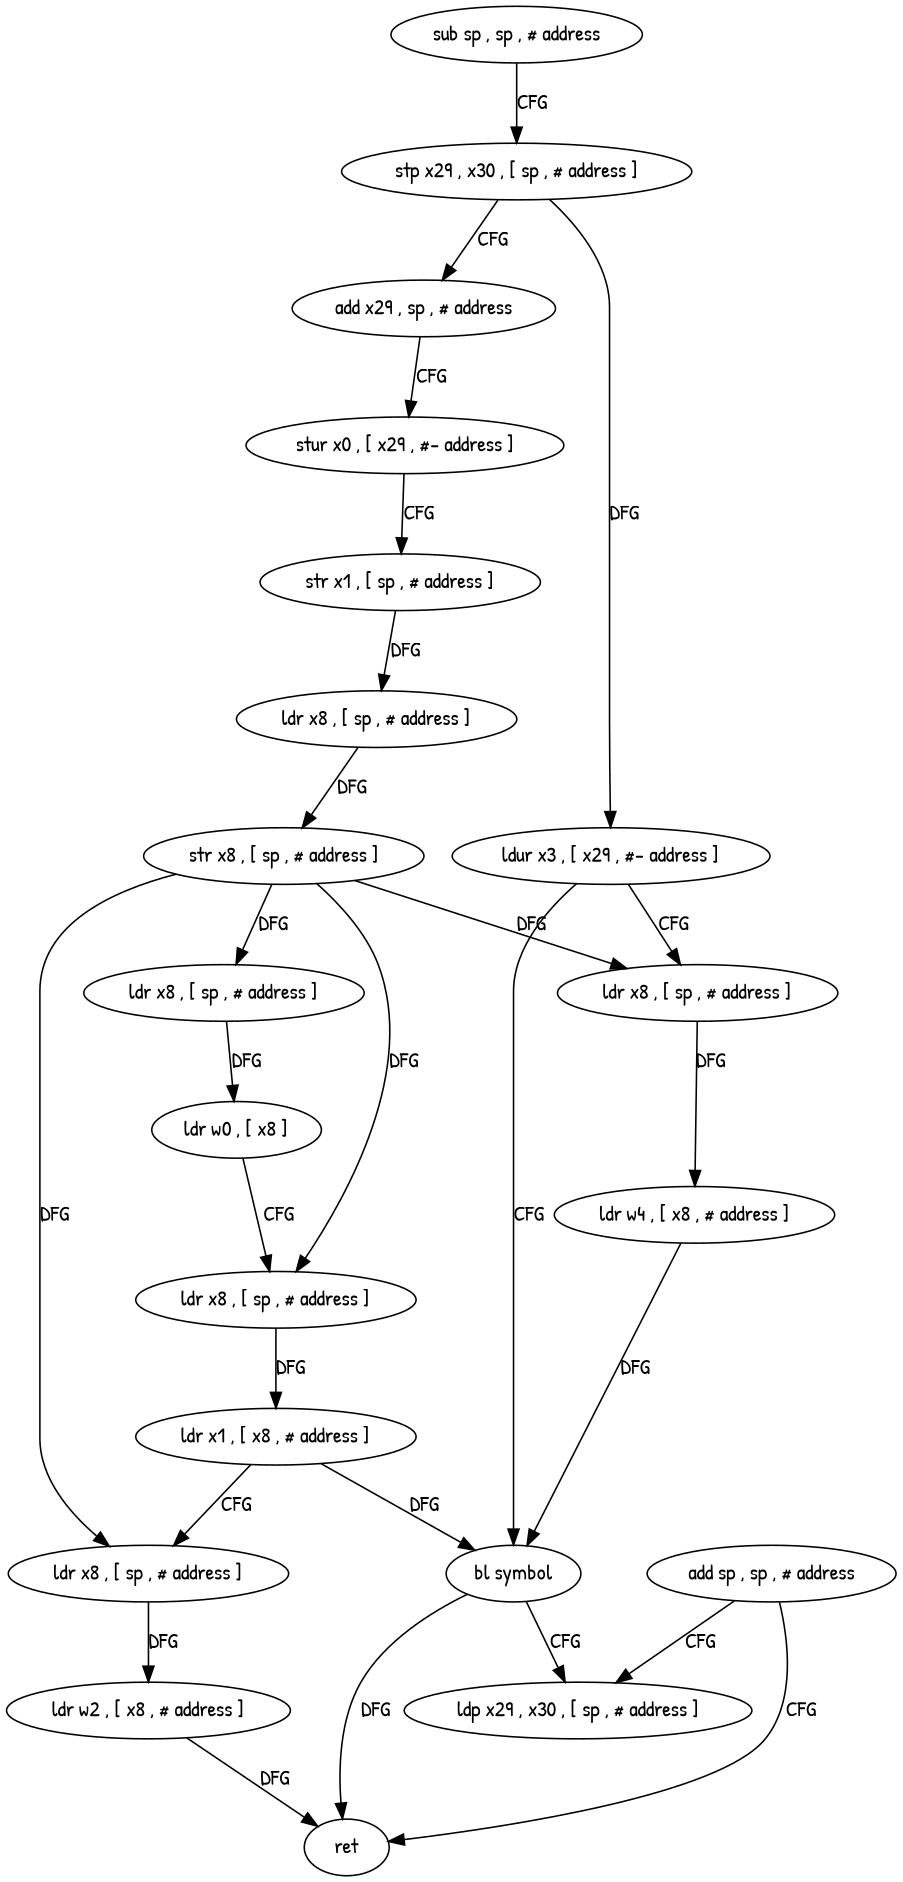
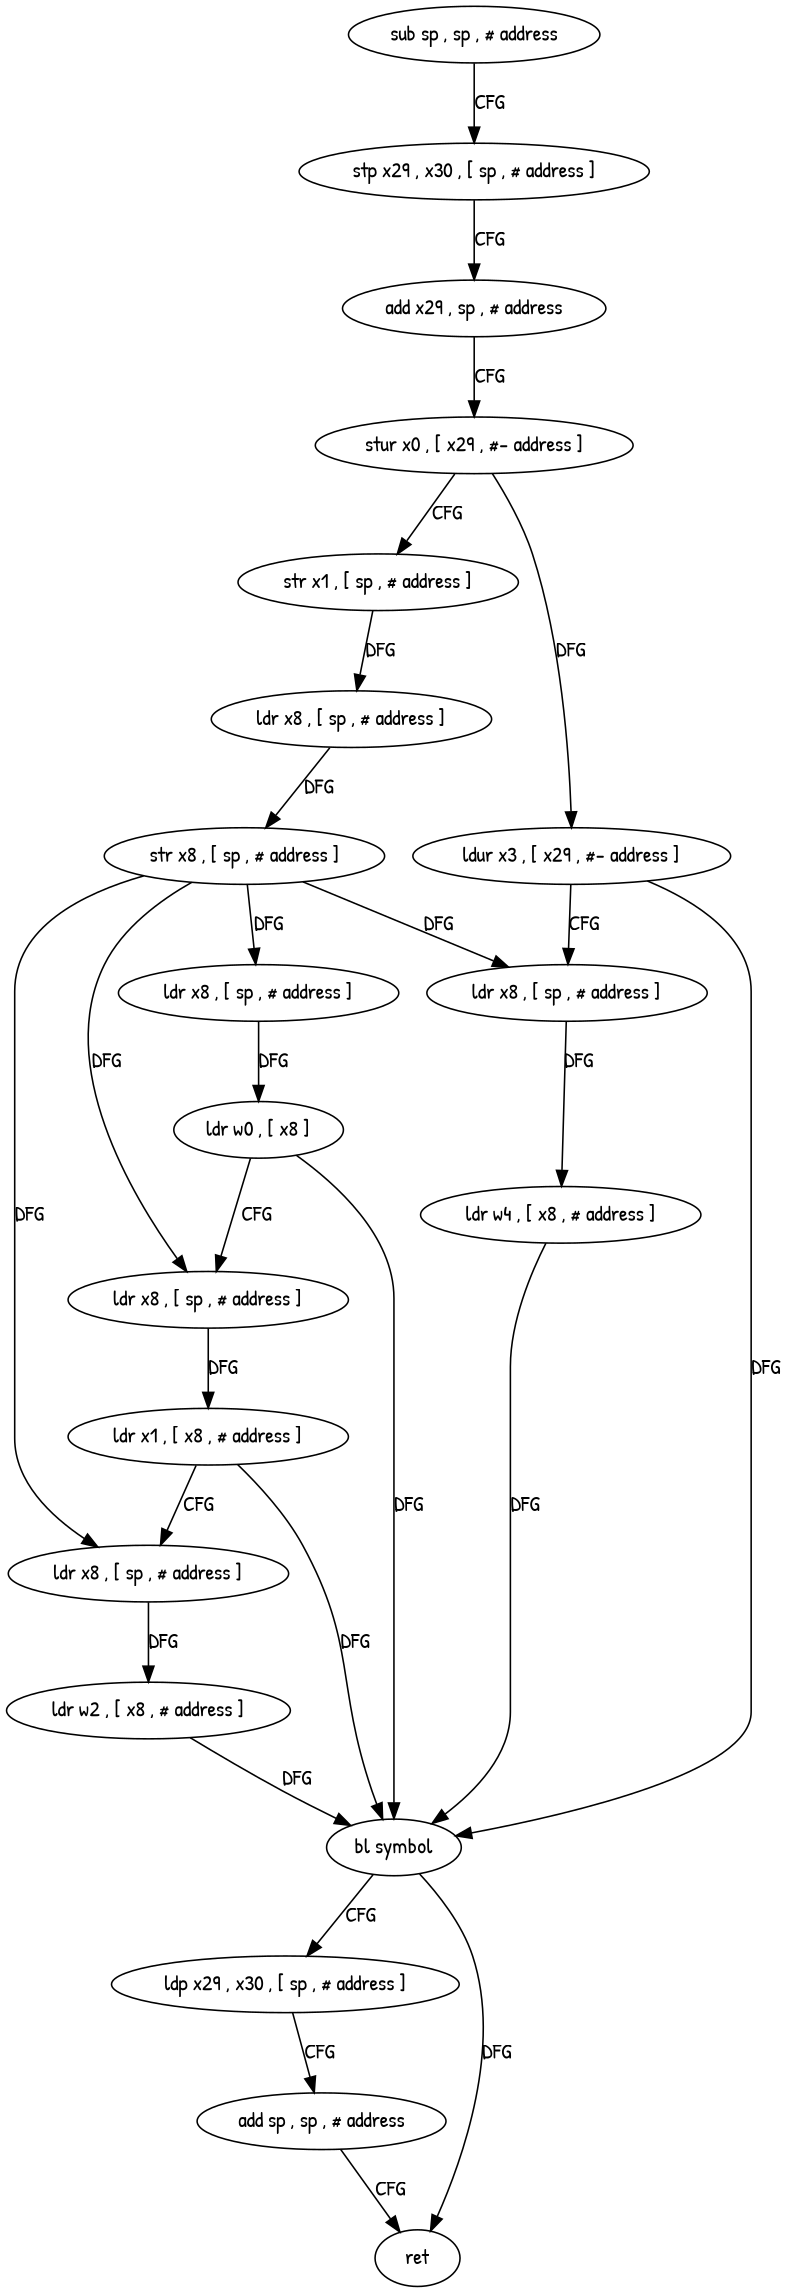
edge "stp x29 , x30 , [ sp , # address ]" -> "ldur x3 , [ x29 , #- address ]": now "stur x0 , [ x29 , #- address ]" -> "ldur x3 , [ x29 , #- address ]"
edge "ldur x3 , [ x29 , #- address ]" -> "bl symbol": label "CFG" -> "DFG"
edge "ldr w0 , [ x8 ]" -> "bl symbol": added, label "DFG"
edge "add sp , sp , # address" -> "ldp x29 , x30 , [ sp , # address ]": reversed
edge "ldr w2 , [ x8 , # address ]" -> "ret": now "ldr w2 , [ x8 , # address ]" -> "bl symbol"
